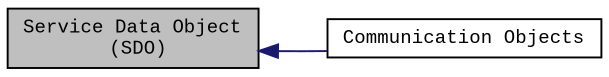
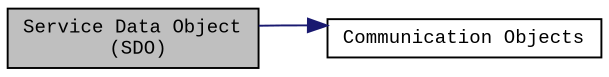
edge "Communication Objects" -> "Service Data Object (SDO)": reversed
